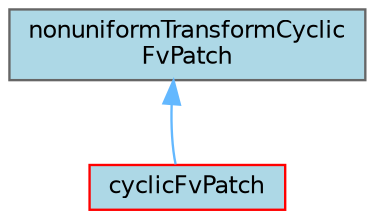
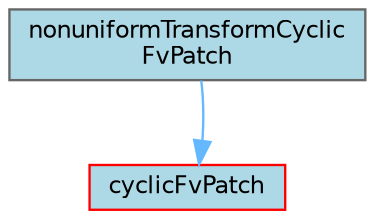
edge "cyclicFvPatch" -> "nonuniformTransformCyclic FvPatch": reversed
